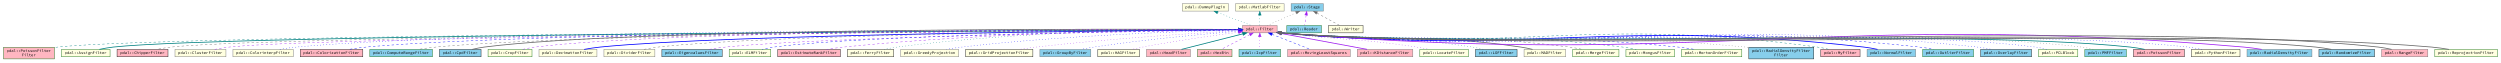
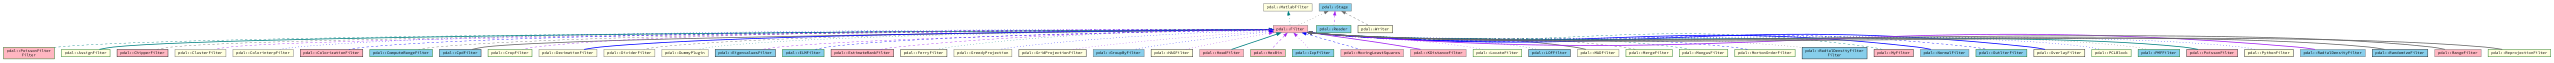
edge "pdal::Filter" -> "pdal::DummyPlugin": reversed
edge "pdal::OverlayFilter" -> "pdal::Filter": style dotted -> bold
node "pdal::ELMFilter": fillcolor lightyellow -> skyblue
node "pdal::OverlayFilter": fillcolor skyblue -> lightyellow
